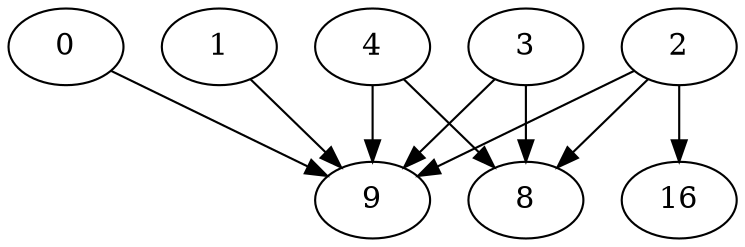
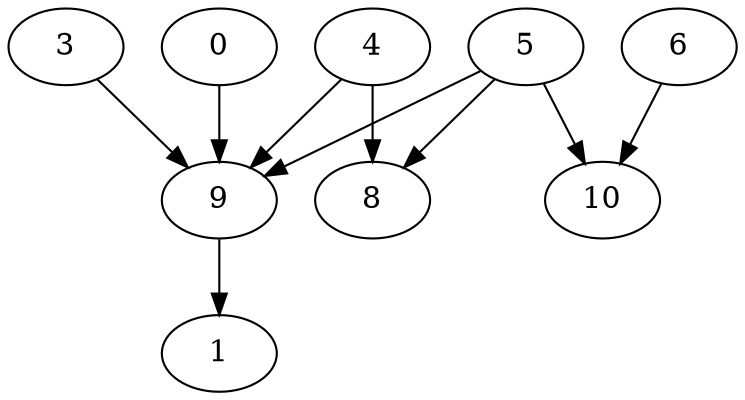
node "2": label "2" -> "5"
node "6": added
edge "3" -> "8": removed
edge "1" -> "9": reversed
node "16": label "16" -> "10"
